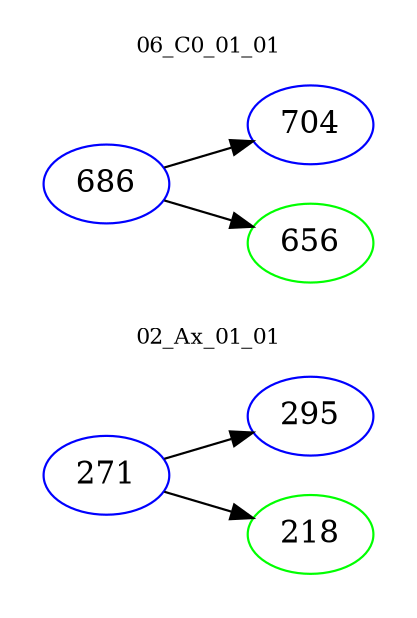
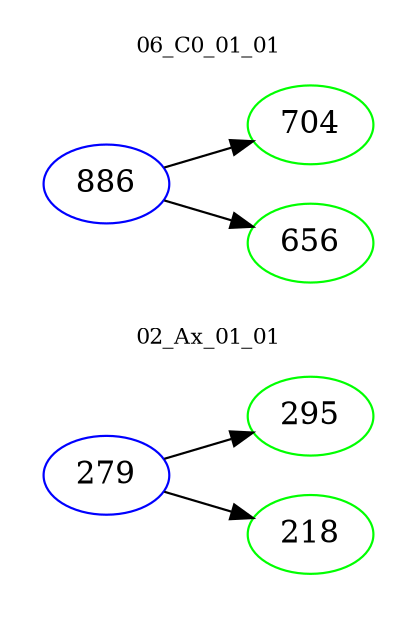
node "704": color blue -> green
node "686": label "686" -> "886"
node "295": color blue -> green
node "271": label "271" -> "279"
